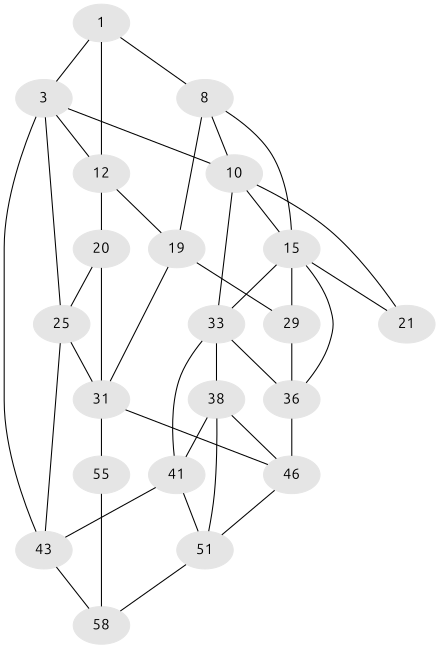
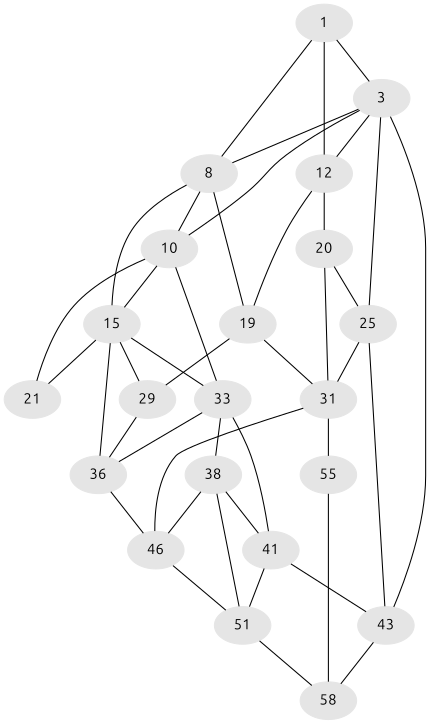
edge "3" -- "8": added
